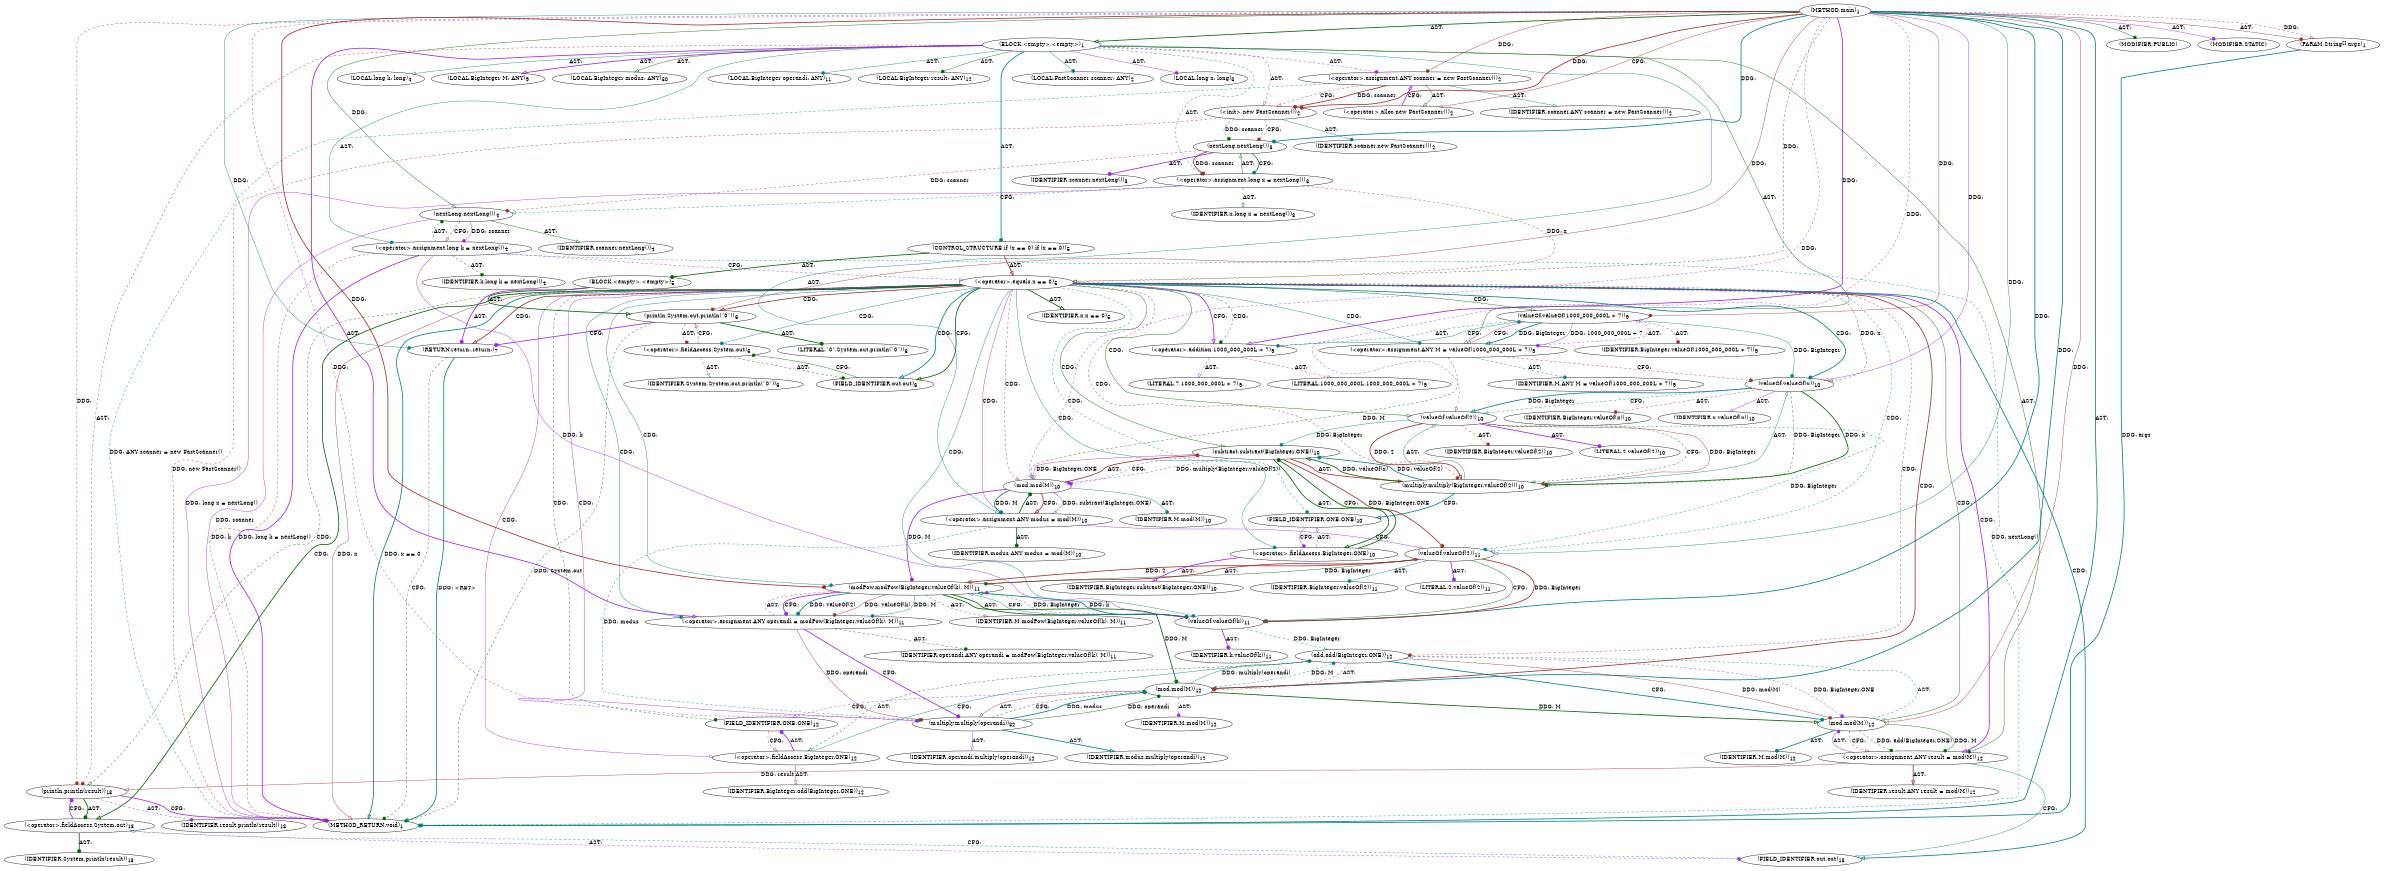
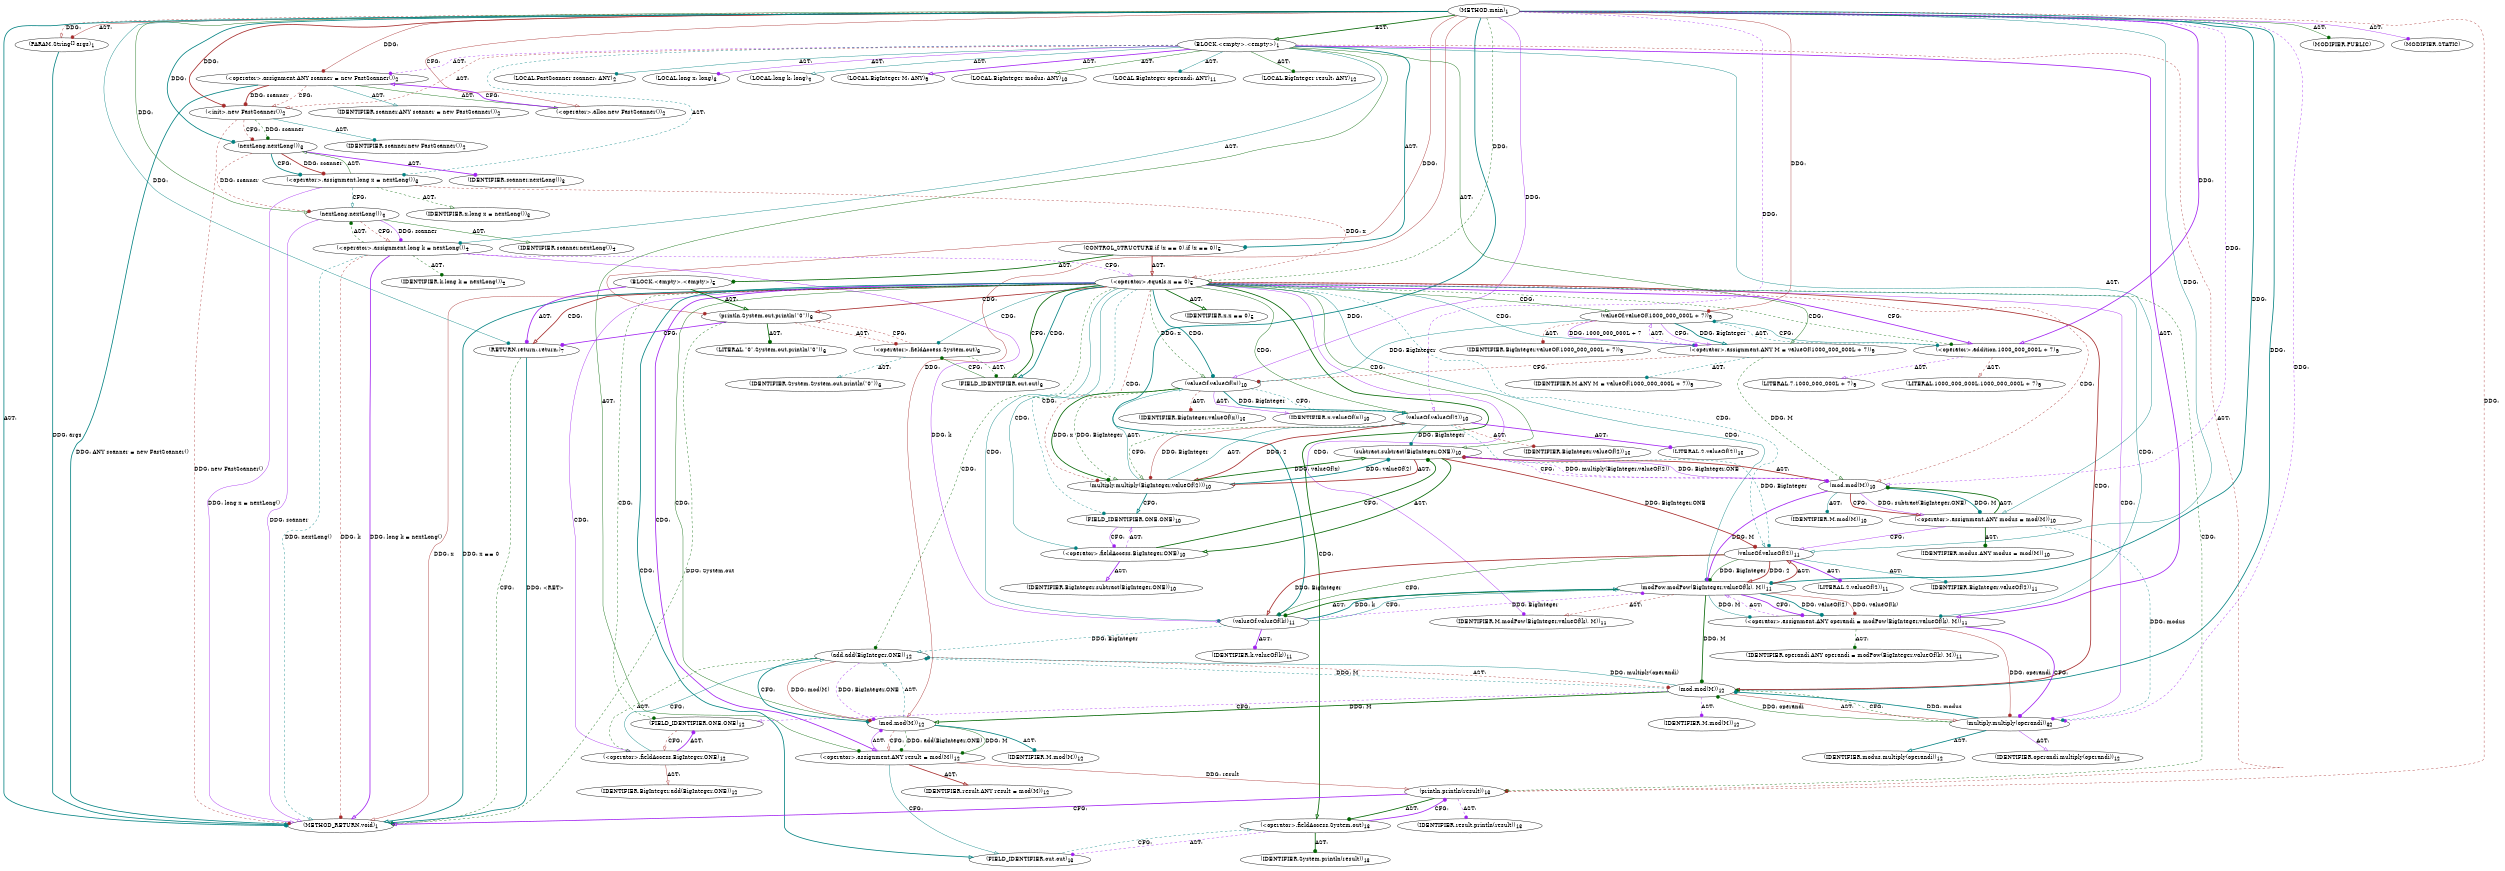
edge "(METHOD,main)" -> "(modPow,modPow(BigInteger.valueOf(k), M))": color brown -> teal
node "(LOCAL,BigInteger modus: ANY)": text "50" -> "10"
edge "(<operator>.assignment,ANY scanner = new FastScanner())" -> "(METHOD_RETURN,void)": style dashed -> bold
edge "(<operator>.equals,x == 0)" -> "(add,add(BigInteger.ONE))": color brown -> darkgreen
edge "(<operator>.equals,x == 0)" -> "(<operator>.assignment,ANY modus = mod(M))": now "(<operator>.equals,x == 0)" -> "(IDENTIFIER,M,modPow(BigInteger.valueOf(k), M))"
